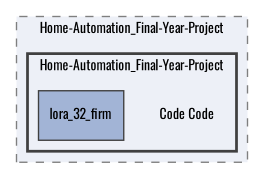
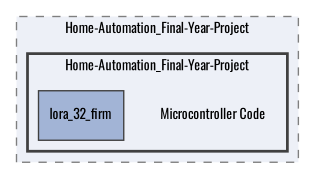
node "Code Code": label "Code Code" -> "Microcontroller Code"
